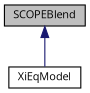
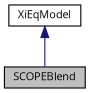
edge "XiEqModel" -> "SCOPEBlend": reversed
